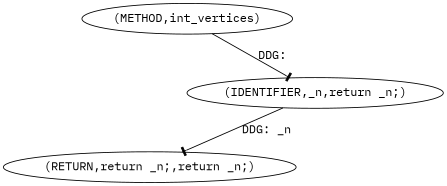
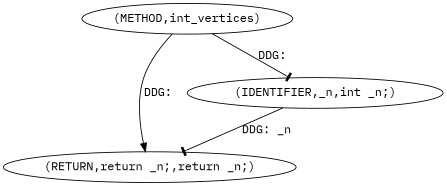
edge "(METHOD,int_vertices)" -> "(RETURN,return _n;,return _n;)": added, label "DDG:"
node "(IDENTIFIER,_n,return _n;)": label "(IDENTIFIER,_n,return _n;)" -> "(IDENTIFIER,_n,int _n;)"
